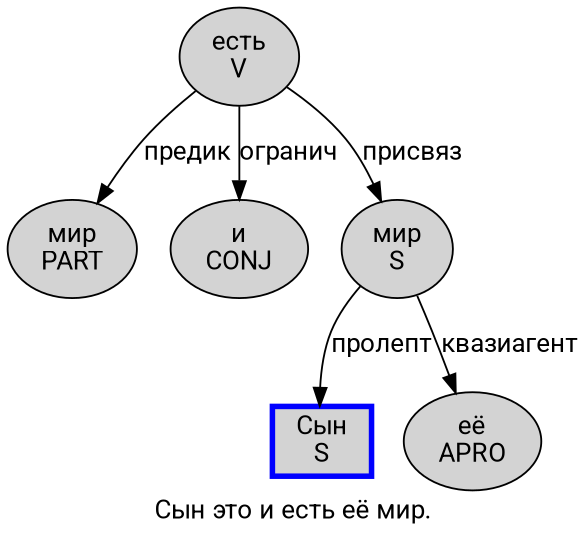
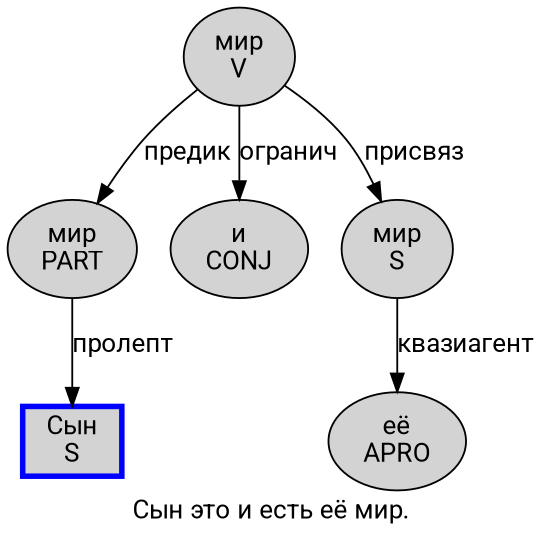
node "есть V": label "есть V" -> "мир V"
edge "мир S" -> "Сын S": now "мир PART" -> "Сын S"
